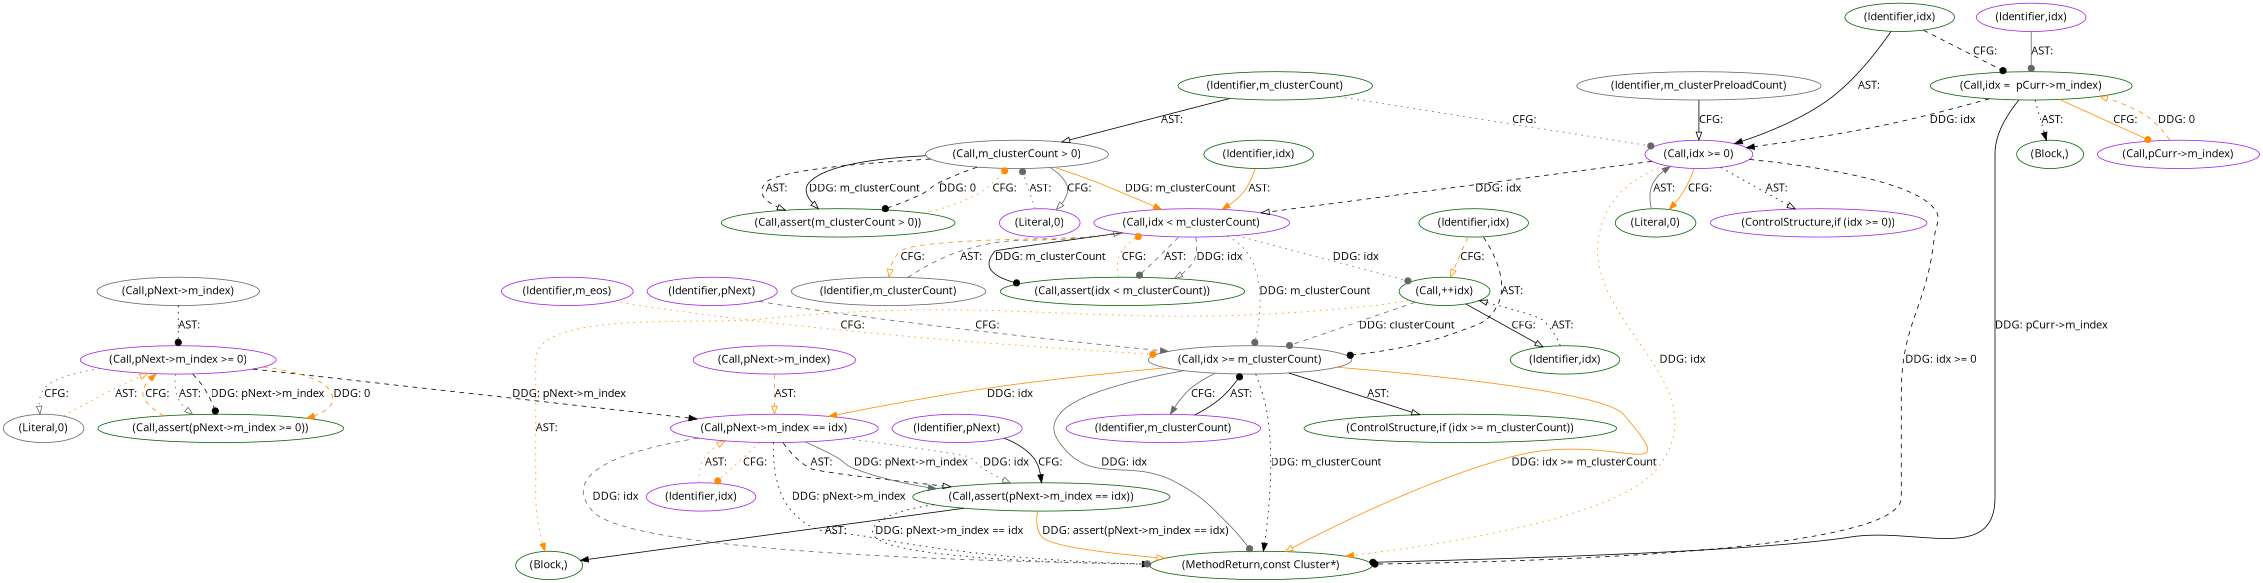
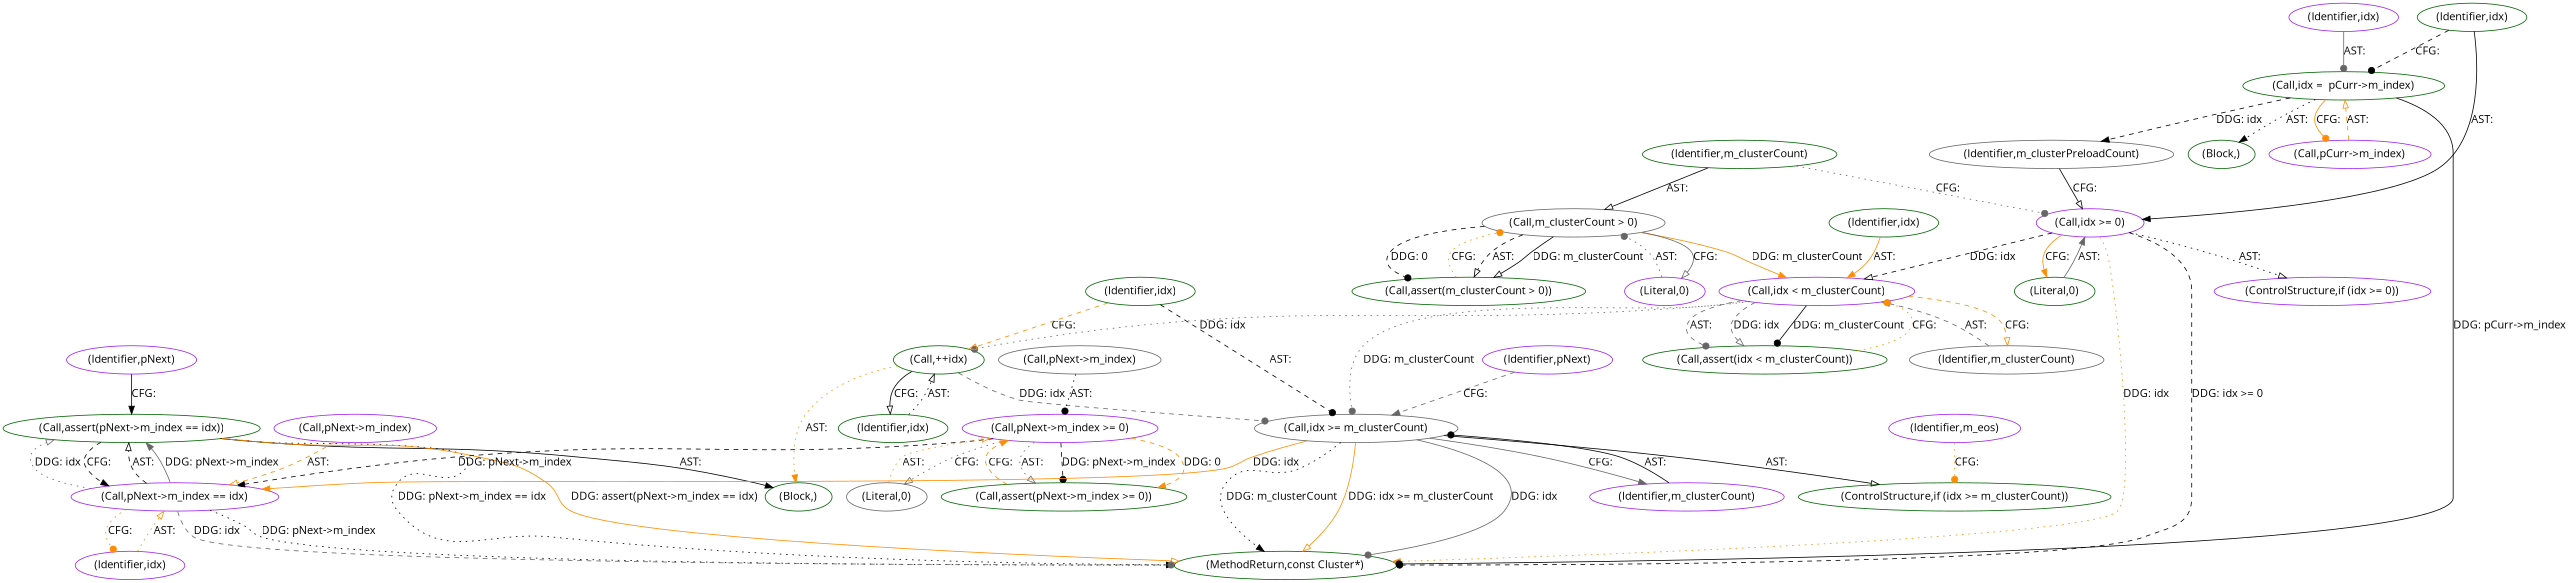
edge "(Call,pCurr->m_index)" -> "(Call,idx =  pCurr->m_index)": label "DDG: 0" -> "AST: "
edge "(Call,idx =  pCurr->m_index)" -> "(Call,idx >= 0)": now "(Call,idx =  pCurr->m_index)" -> "(Identifier,m_clusterPreloadCount)"
edge "(Call,++idx)" -> "(Call,idx >= m_clusterCount)": label "DDG: clusterCount" -> "DDG: idx"
edge "(Identifier,m_eos)" -> "(Call,idx >= m_clusterCount)": now "(Identifier,m_eos)" -> "(ControlStructure,if (idx >= m_clusterCount))"
edge "(Call,assert(pNext->m_index == idx))" -> "(Call,pNext->m_index == idx)": added, label "CFG:"
